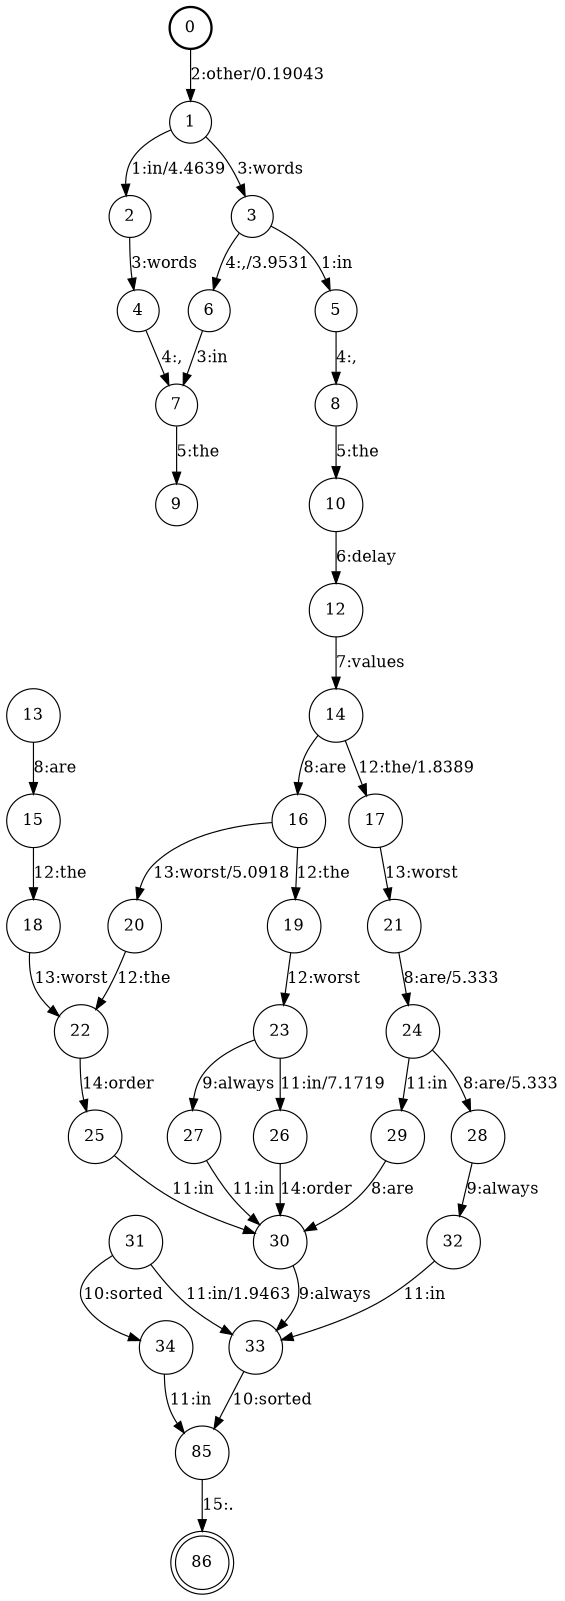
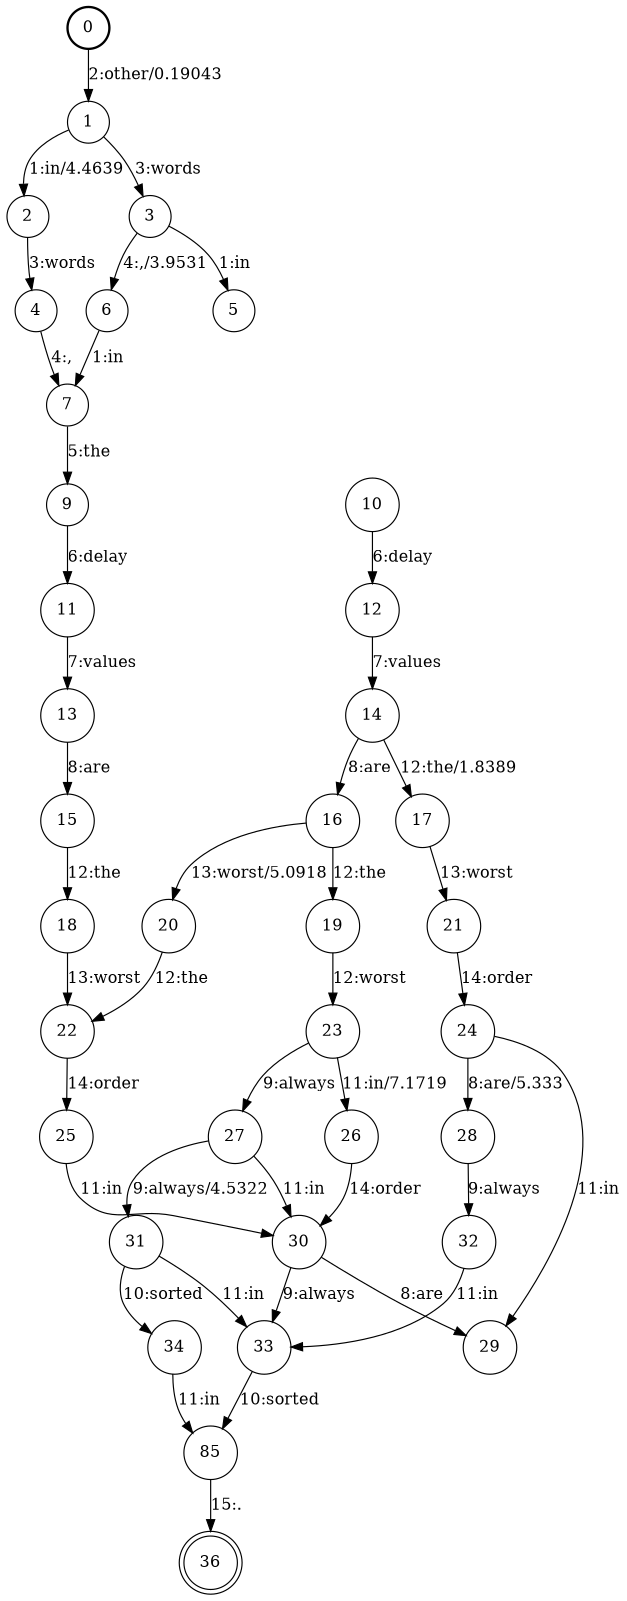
edge "6" -> "7": label "3:in" -> "1:in"
node "8": removed
node "11": added
edge "21" -> "24": label "8:are/5.333" -> "14:order"
edge "27" -> "31": added, label "9:always/4.5322"
edge "29" -> "30": reversed
edge "31" -> "33": label "11:in/1.9463" -> "11:in"
node "86": label "86" -> "36"
